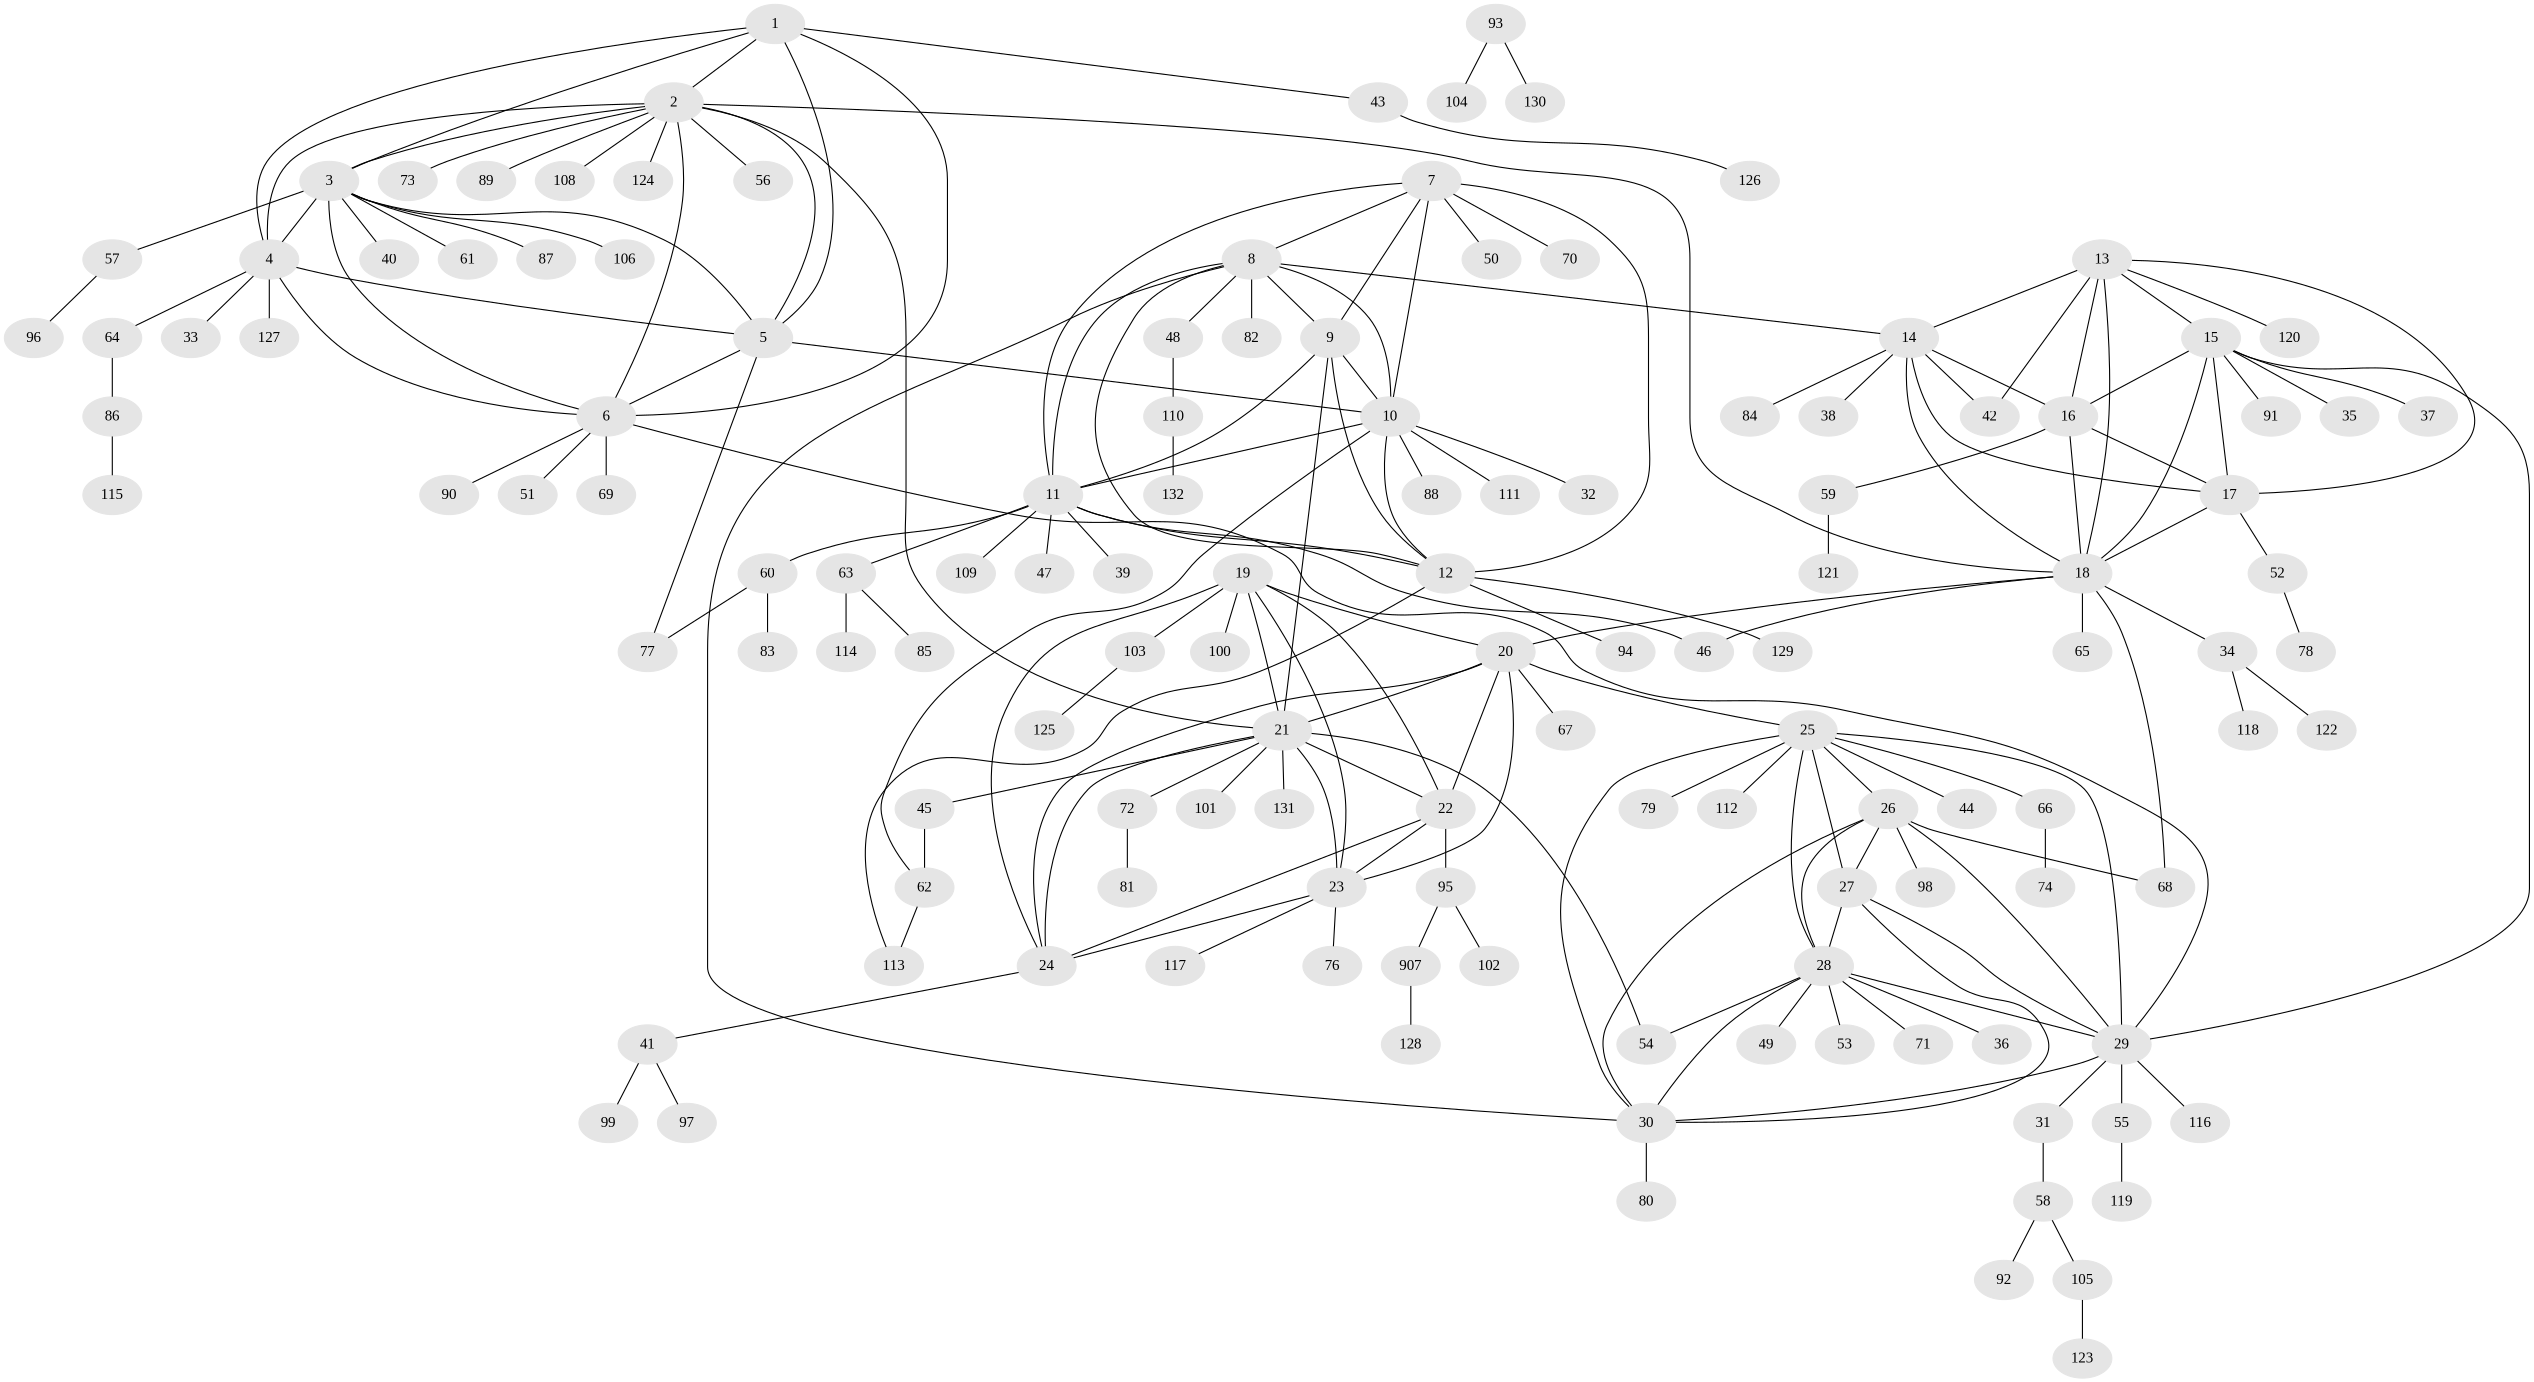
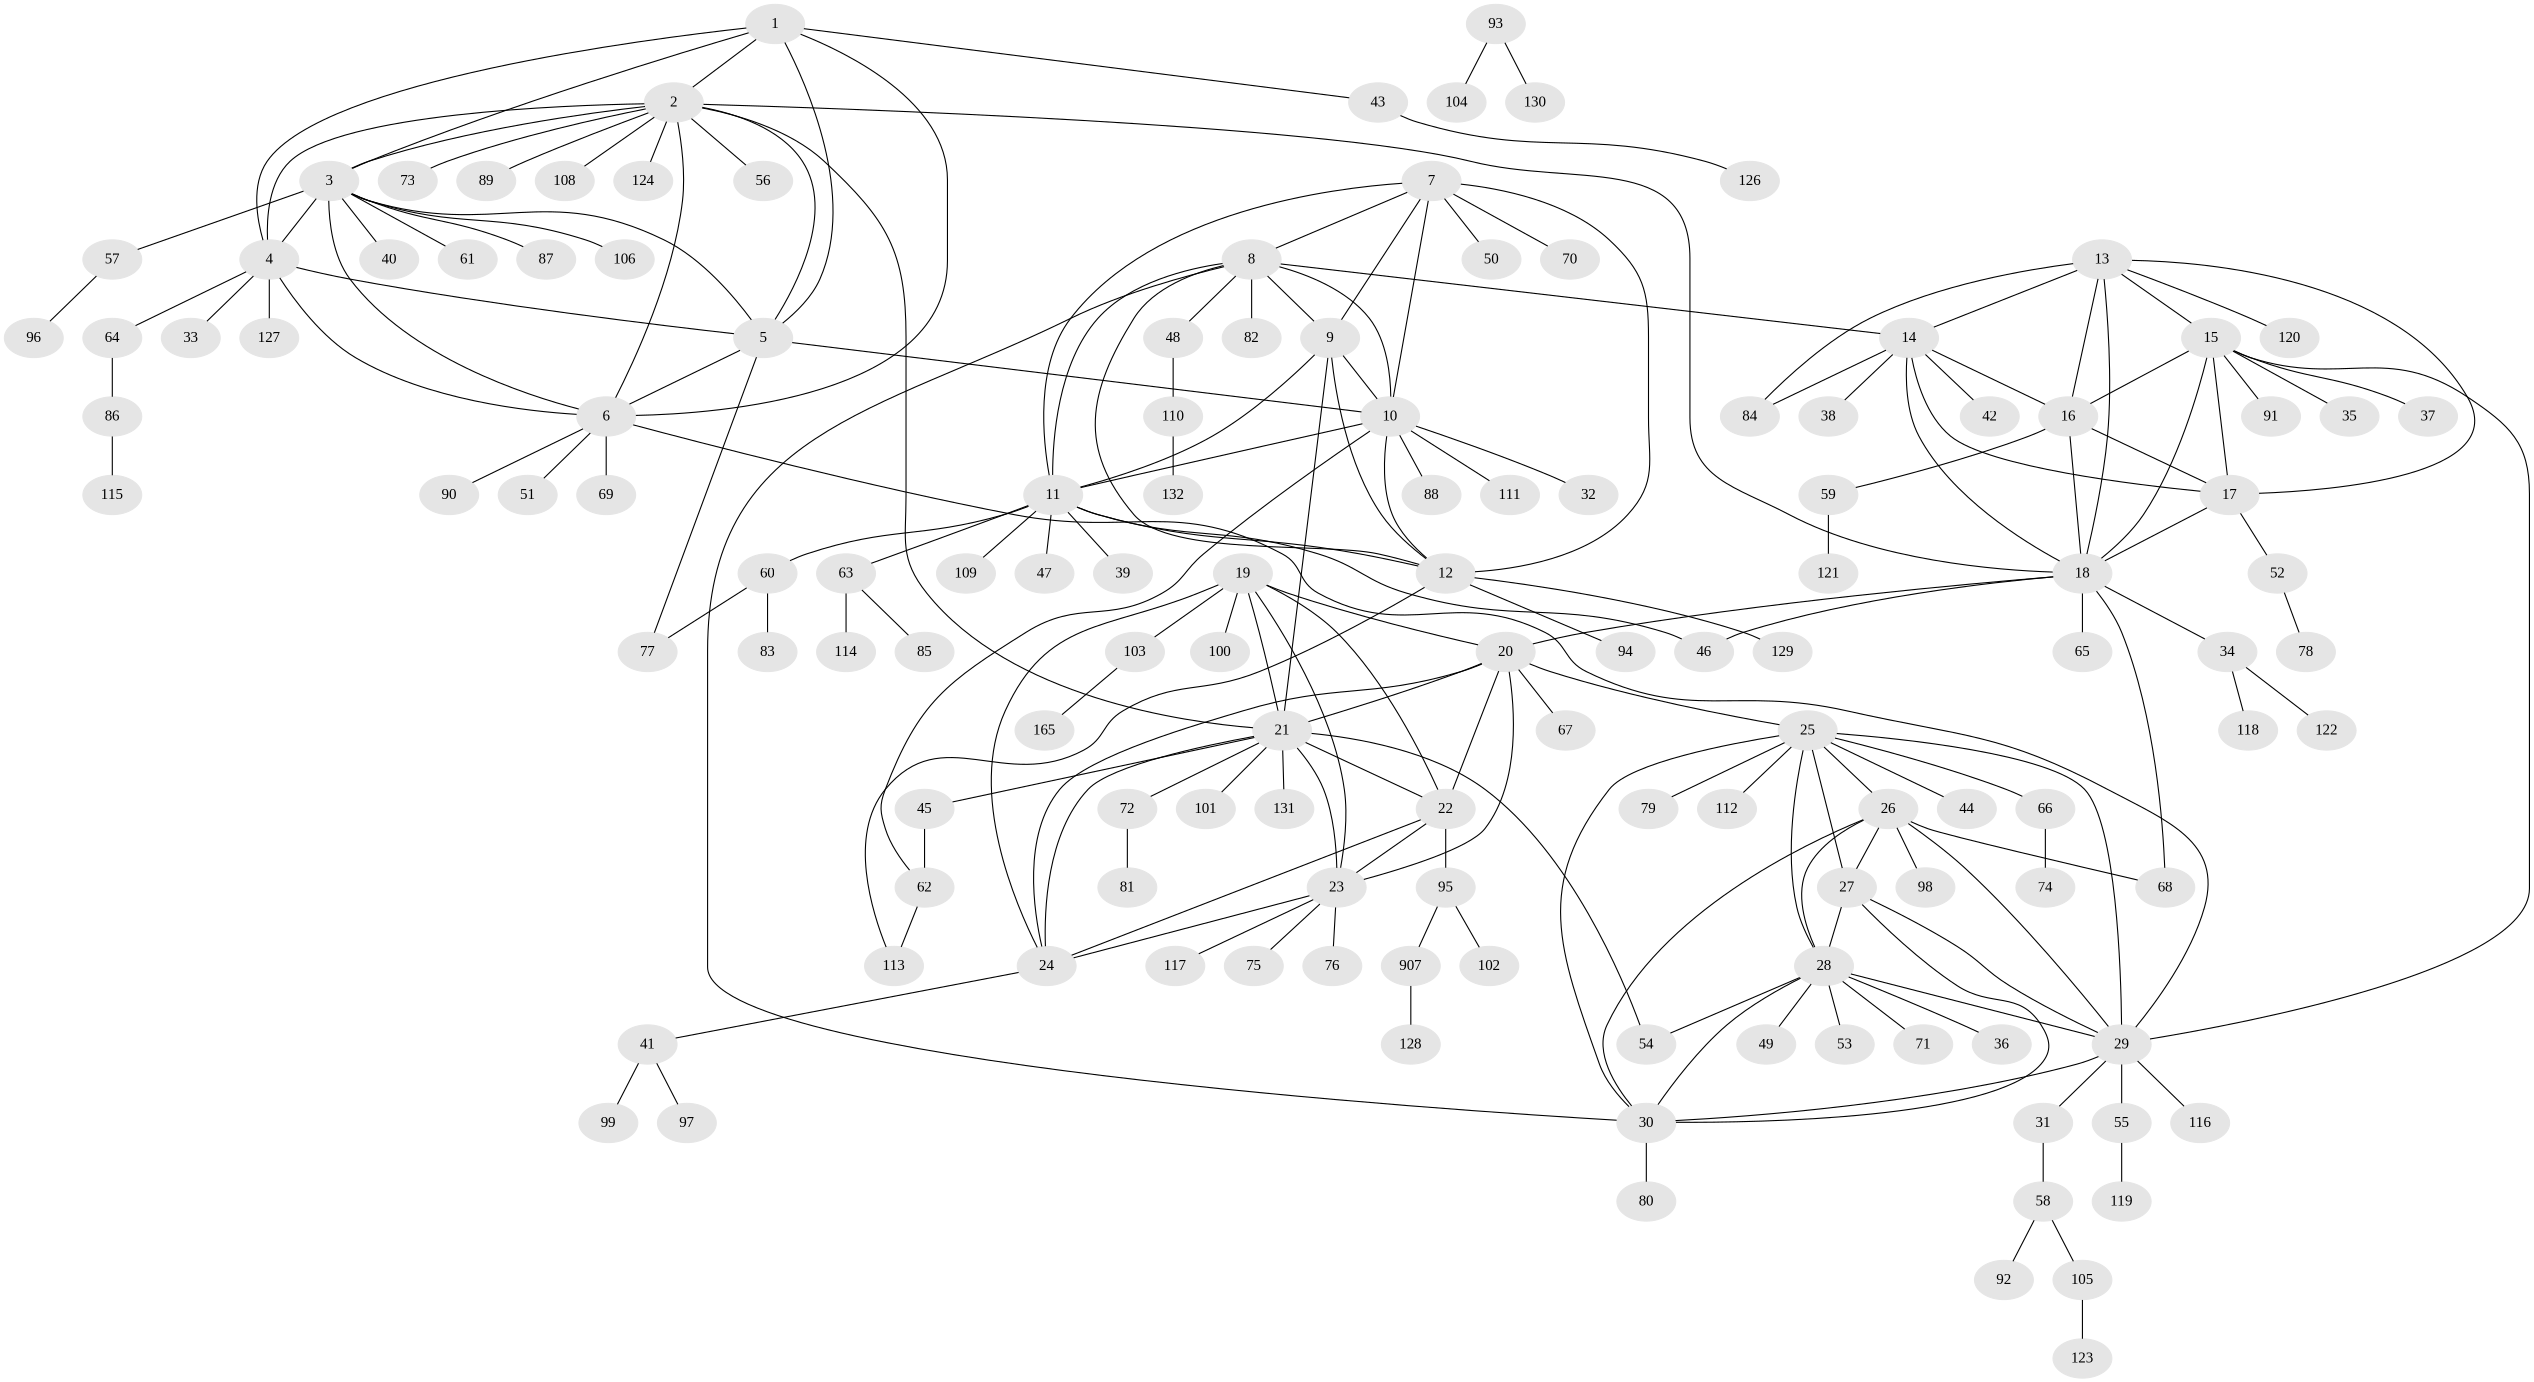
edge "13" -- "42": now "13" -- "84"
node "125": label "125" -> "165"
node "75": added
